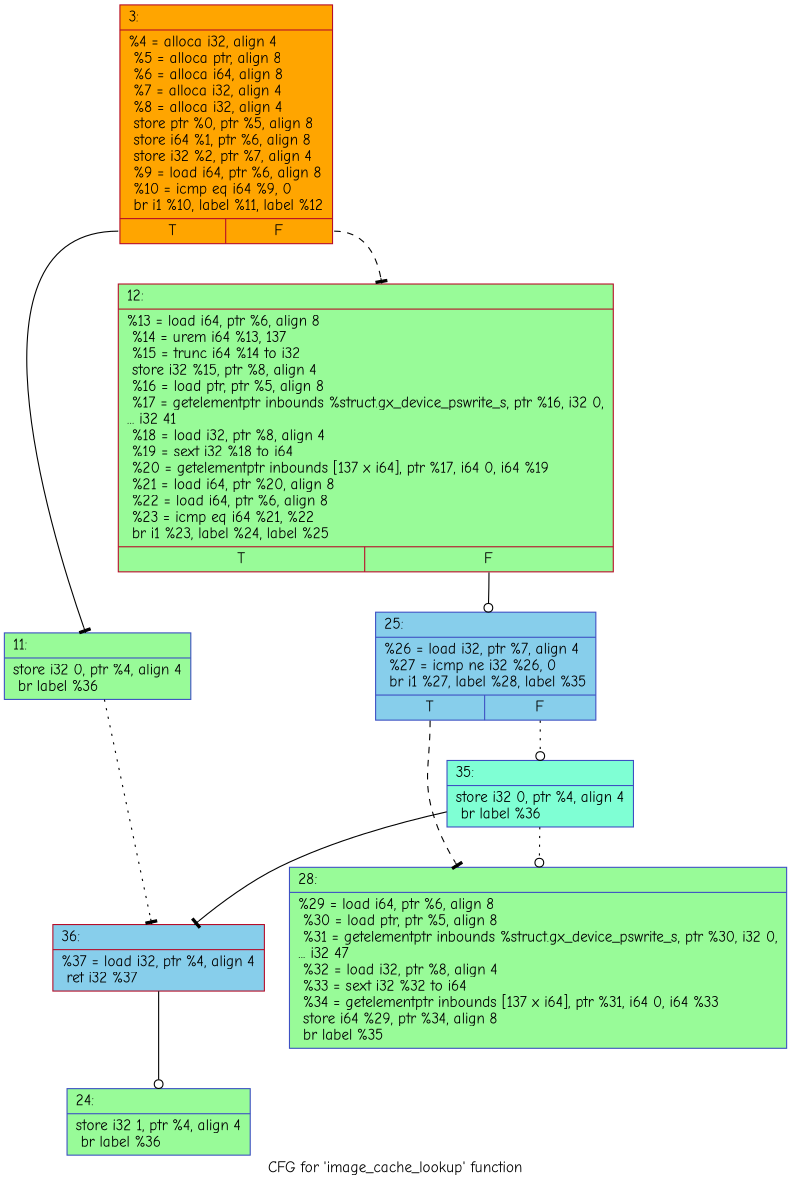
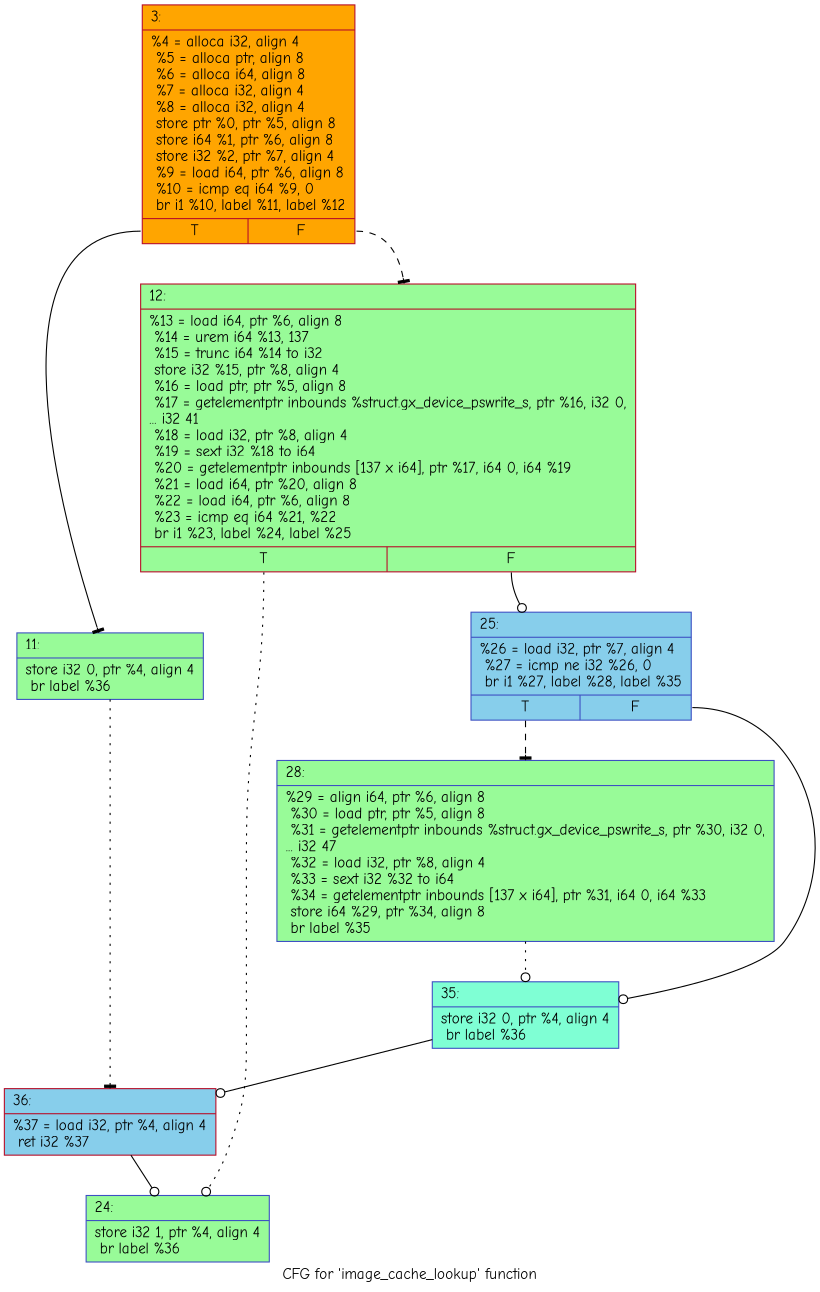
edge "25:" -> "35:": style dotted -> solid
edge "35:" -> "28:": reversed
edge "35:" -> "36:": arrowhead tee -> odot
edge "12:" -> "24:": added
node "28:": text "%29 = load i64, ptr %6, align 8" -> "%29 = align i64, ptr %6, align 8"
